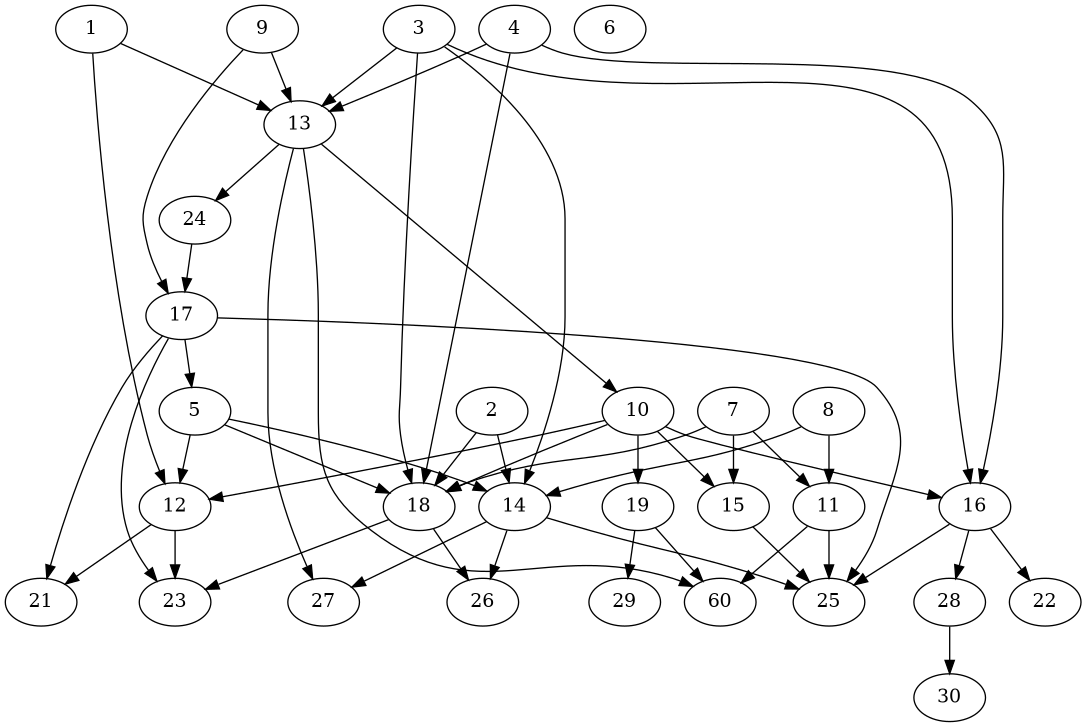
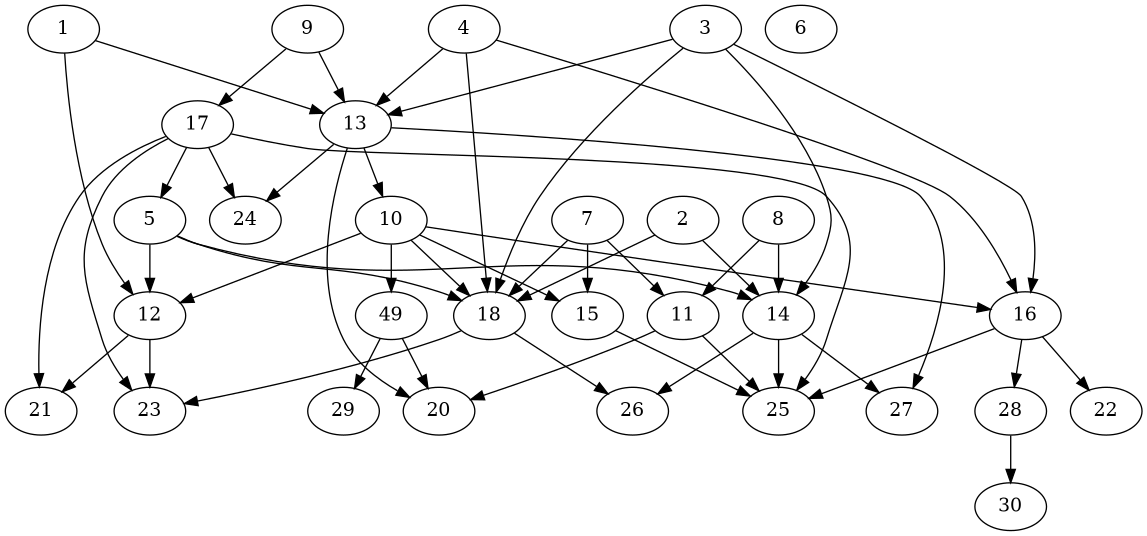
edge "24" -> "17": reversed
node "19": label "19" -> "49"
node "60": label "60" -> "20"
